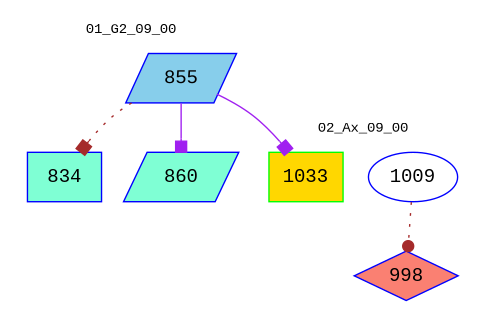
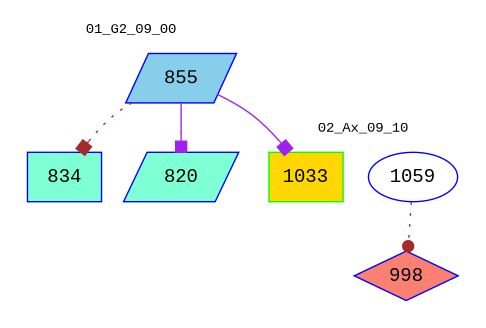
cluster "02_Ax_09_00": label "02_Ax_09_00" -> "02_Ax_09_10"
node "860": label "860" -> "820"
node "1009": label "1009" -> "1059"
